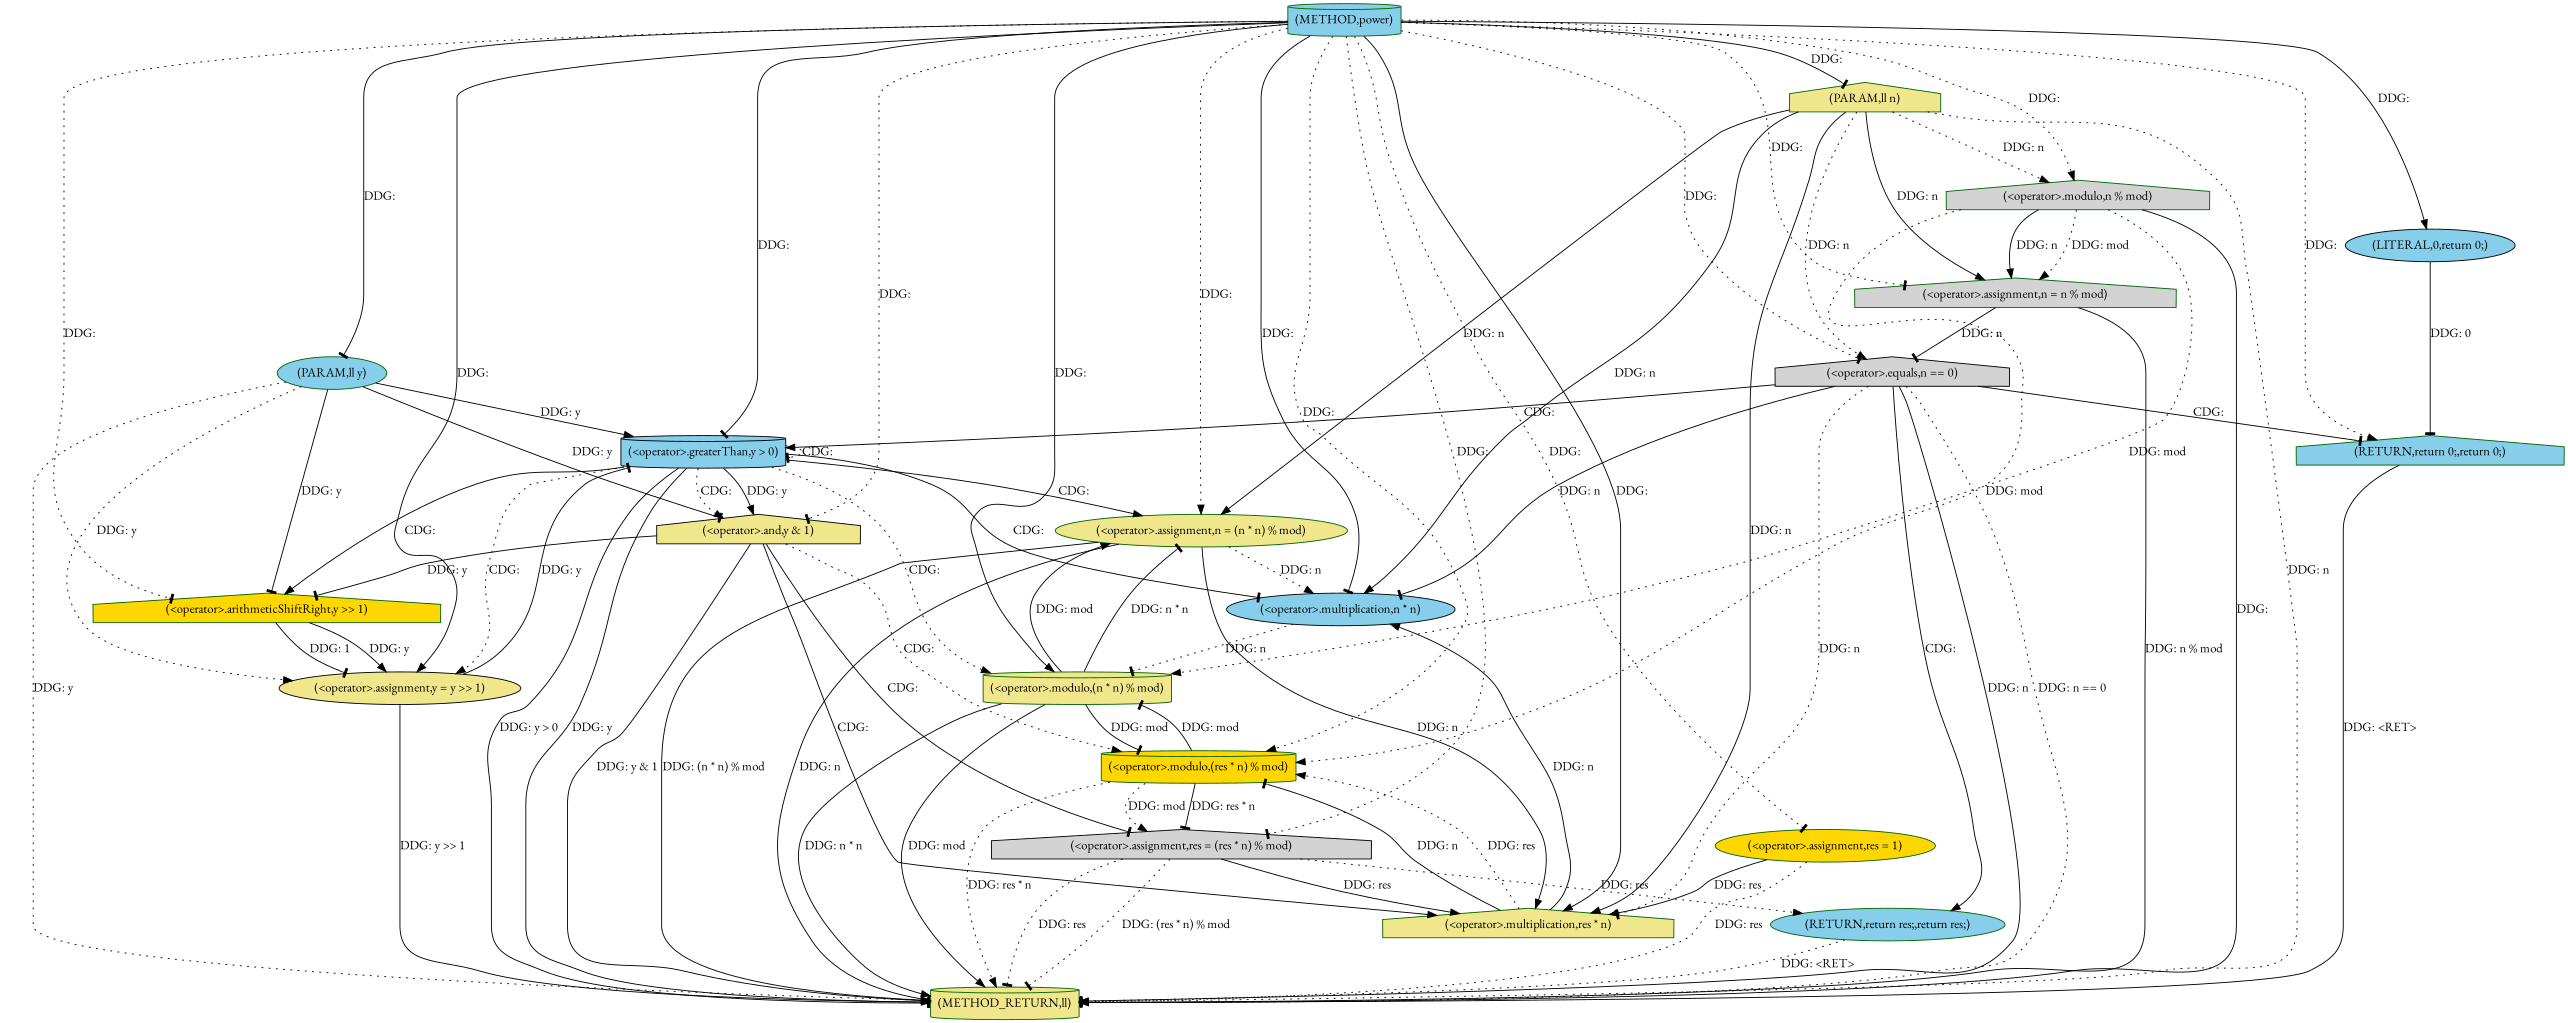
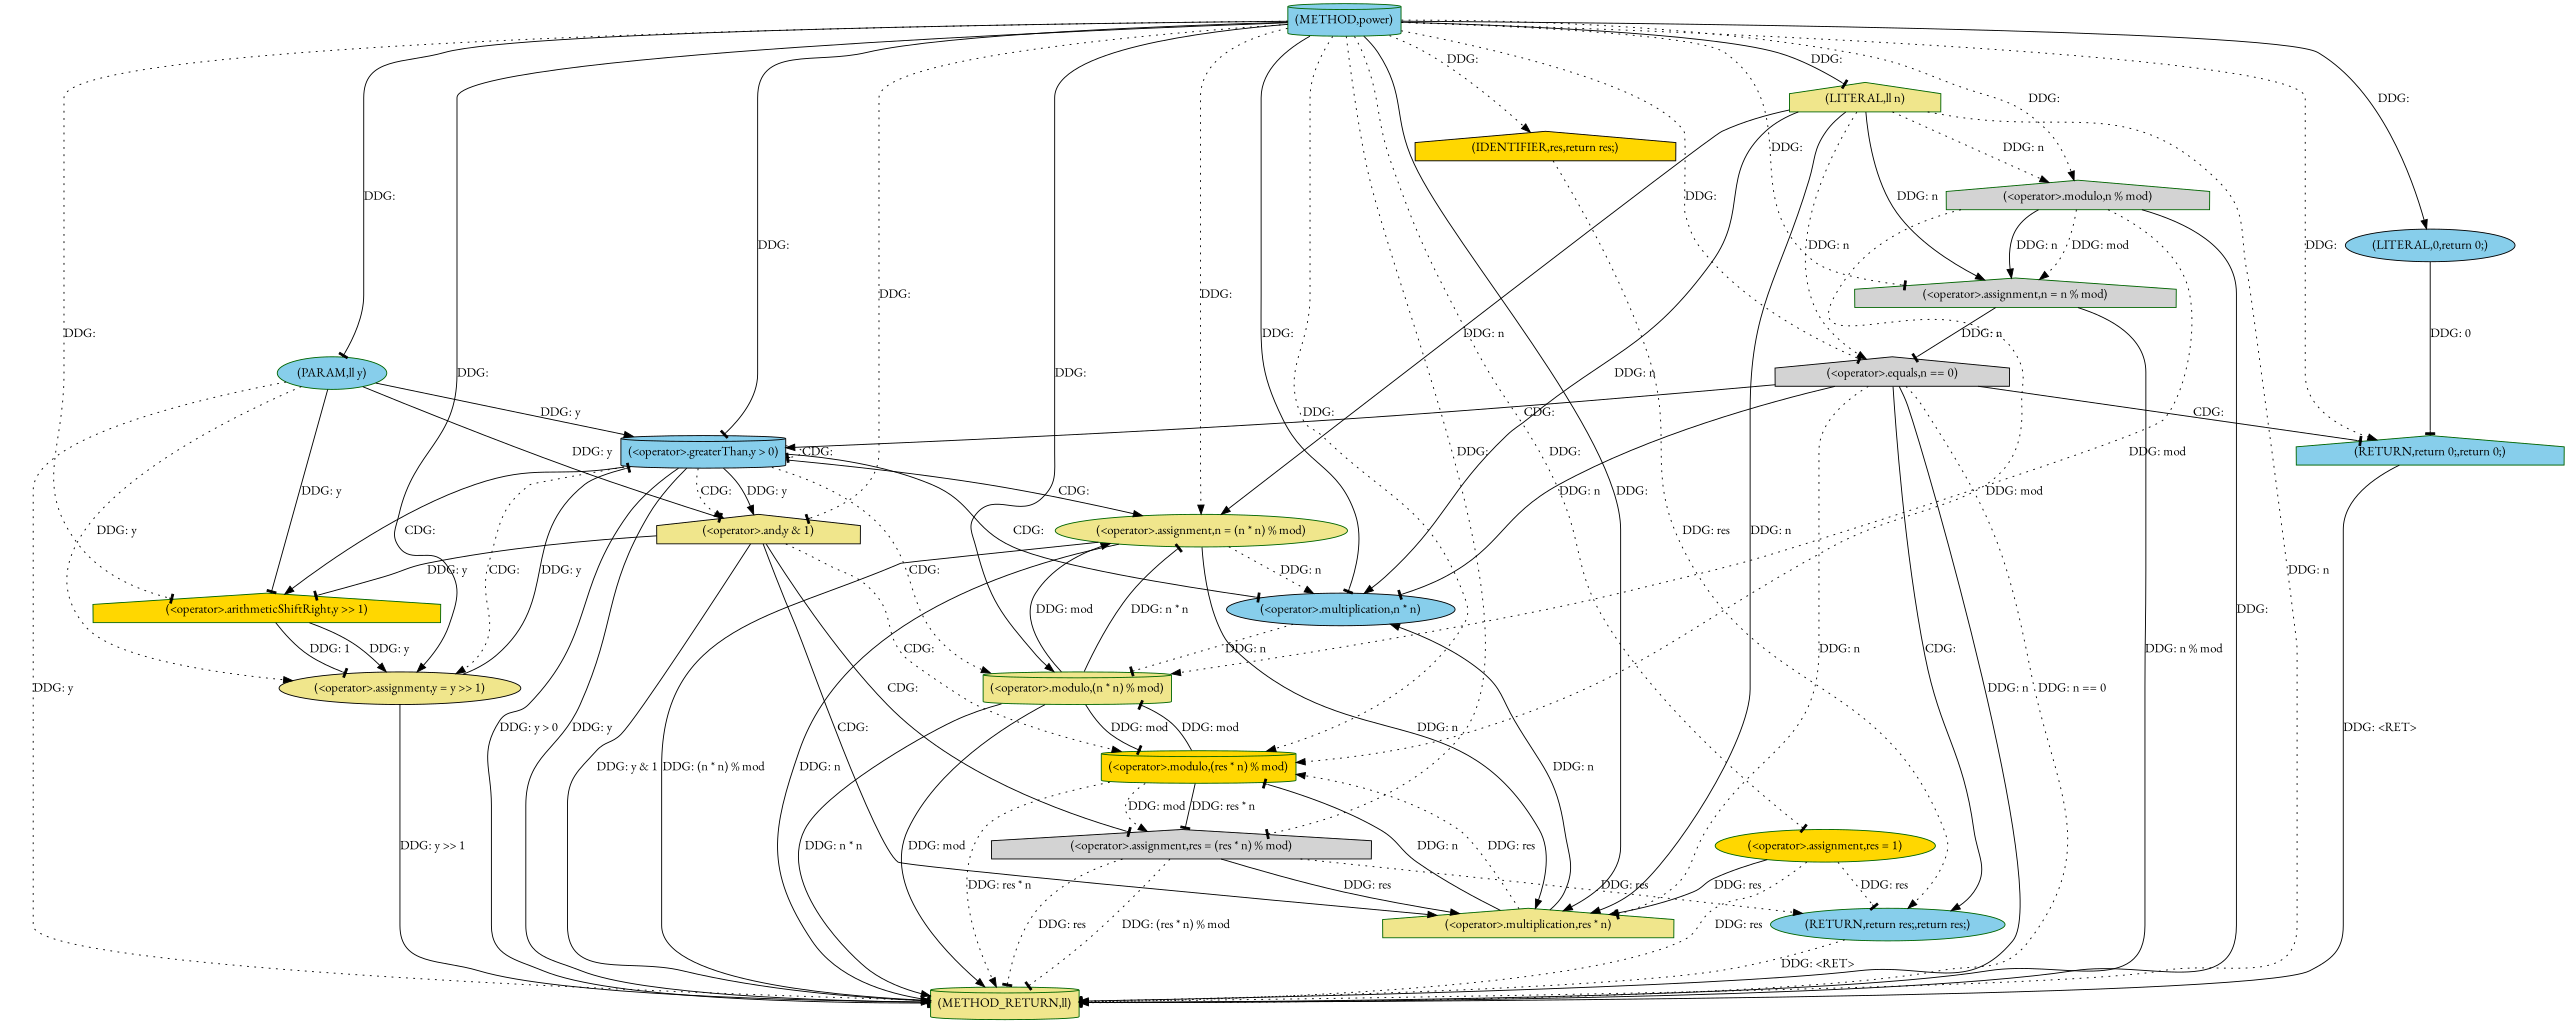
node "(PARAM,ll n)": label "(PARAM,ll n)" -> "(LITERAL,ll n)"
node "(IDENTIFIER,res,return res;)": added
edge "(<operator>.assignment,res = 1)" -> "(RETURN,return res;,return res;)": added, label "DDG: res"
